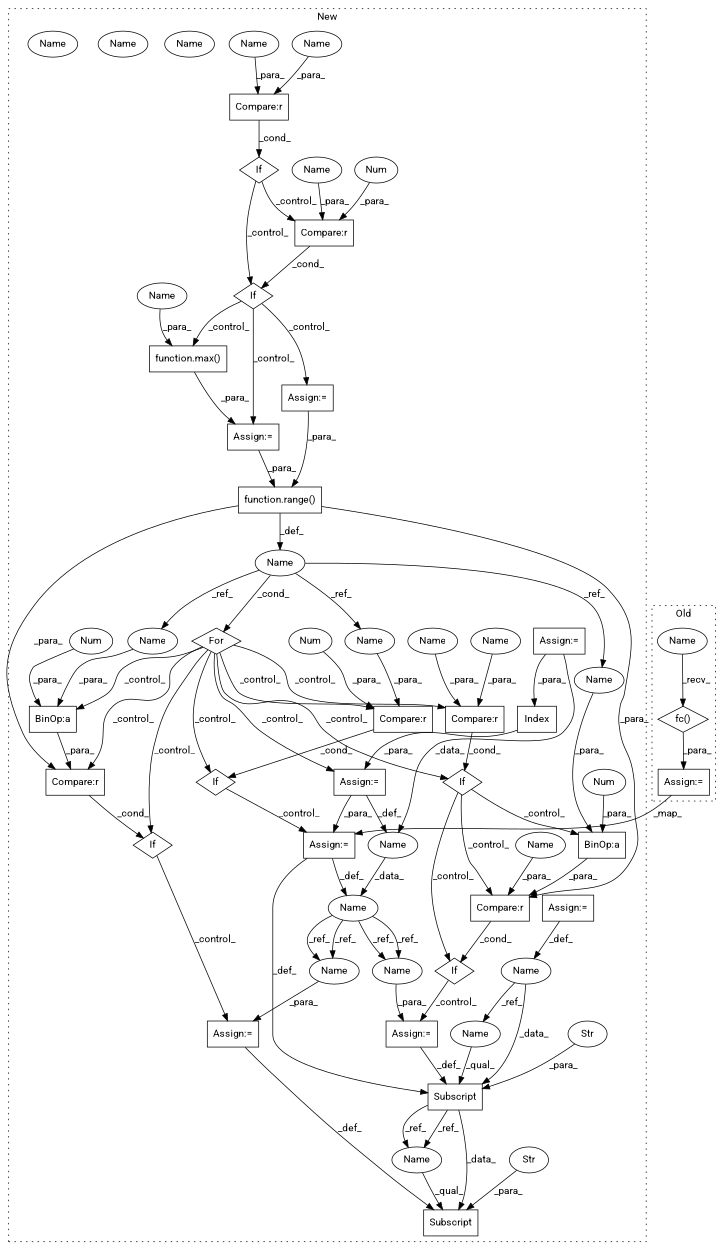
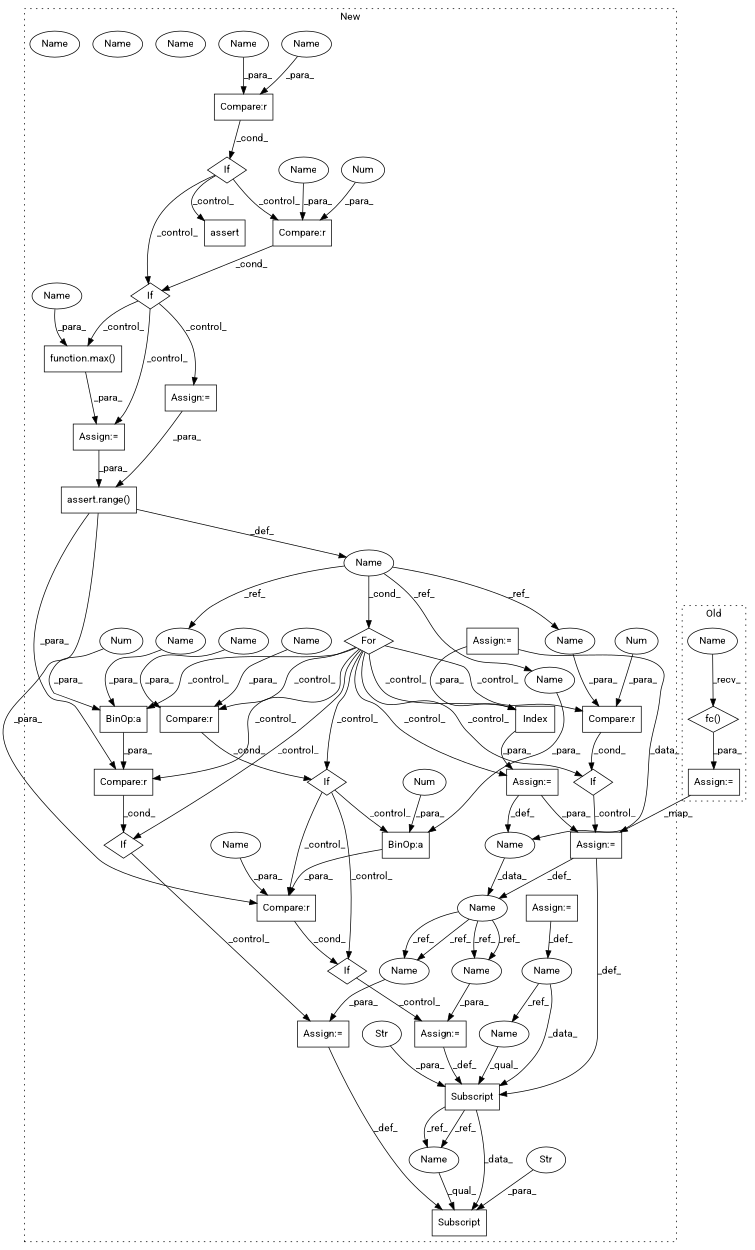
node "assert": added
node "function.range()": label "function.range()" -> "assert.range()"
edge "For" -> "Index": added, label "_control_"
